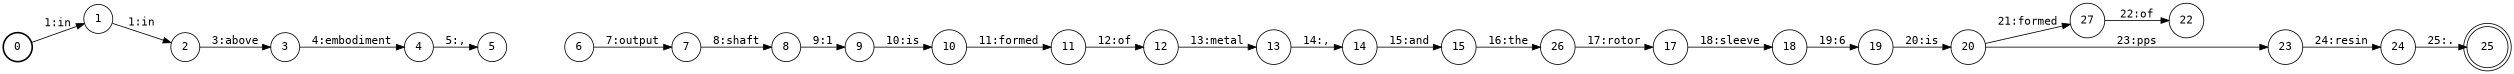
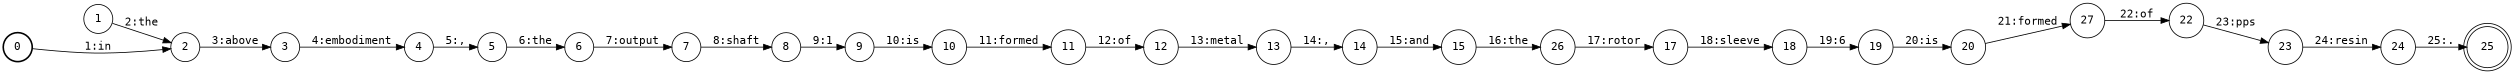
edge "1" -> "2": label "1:in" -> "2:the"
edge "0" -> "1": now "0" -> "2"
edge "5" -> "6": added, label "6:the"
edge "20" -> "23": now "22" -> "23"
